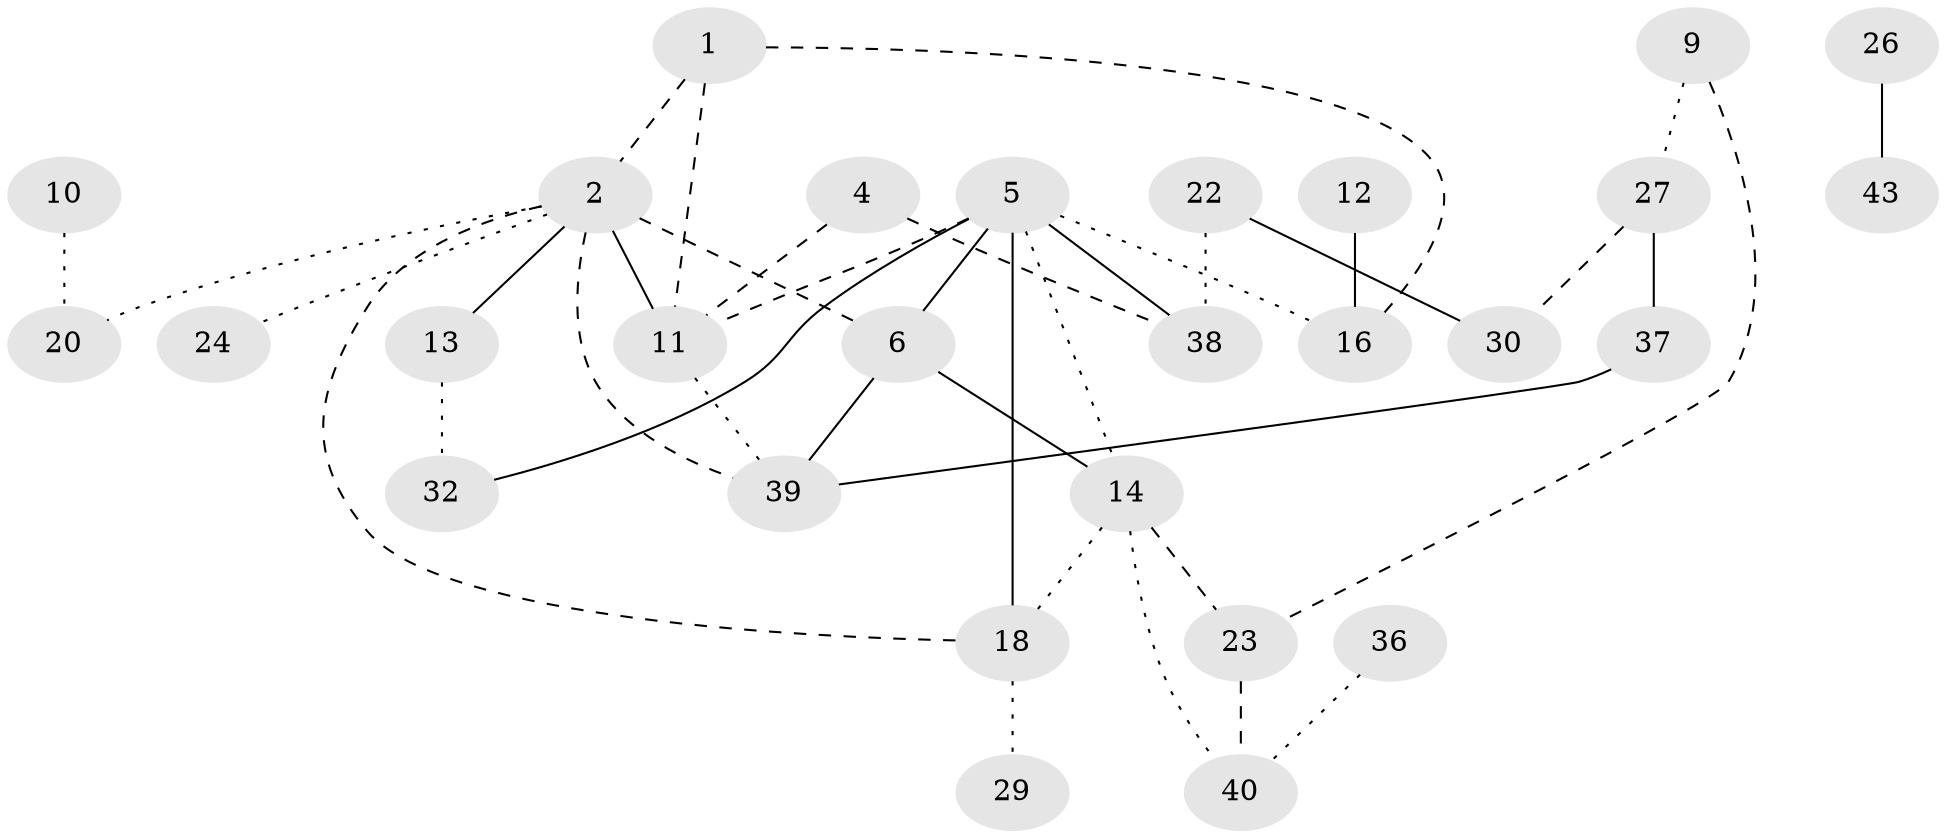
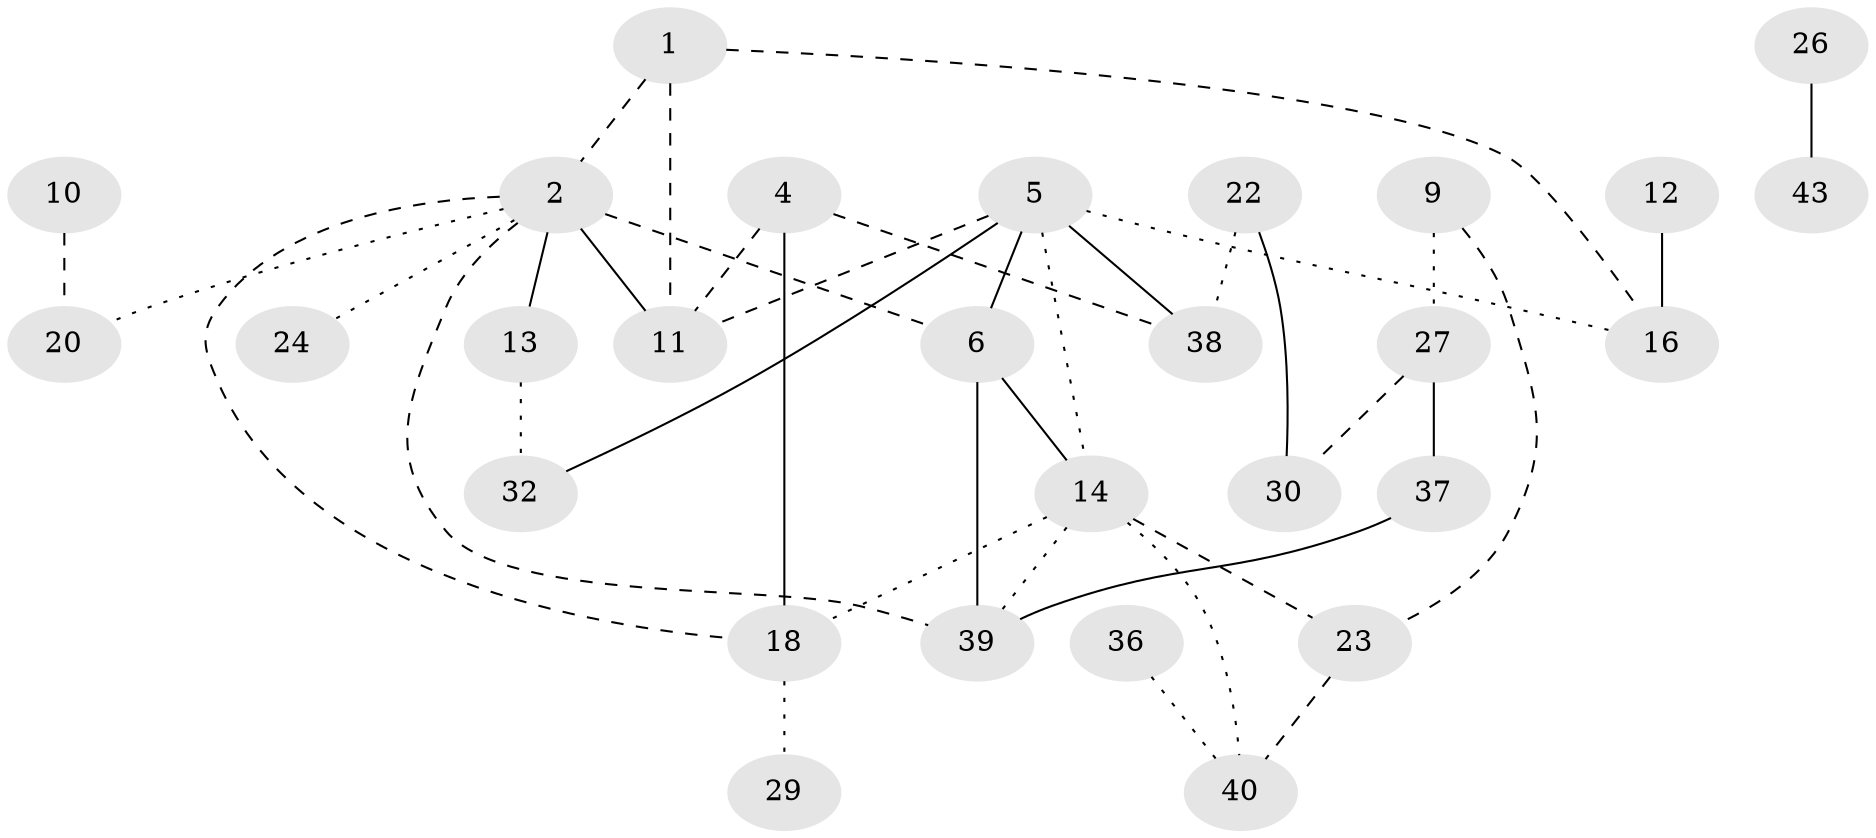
edge "10" -- "20": style dotted -> dashed
edge "5" -- "18": now "4" -- "18"
edge "11" -- "39": now "14" -- "39"
